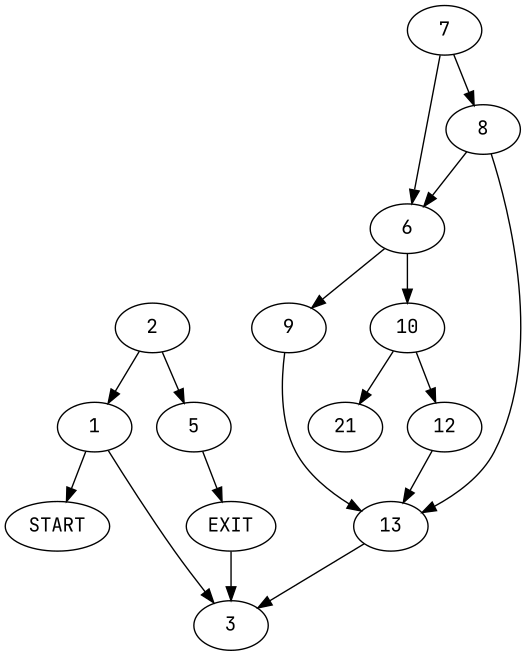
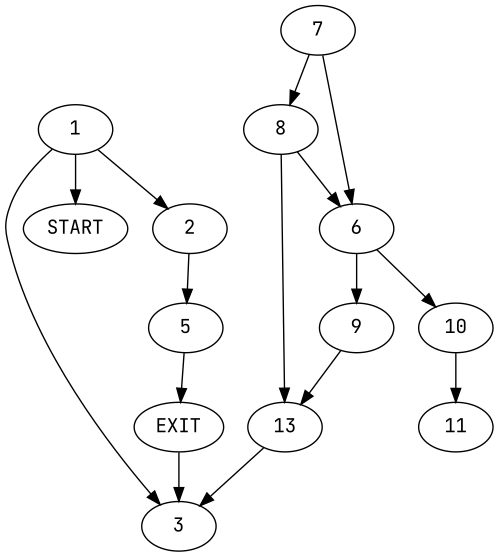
edge "2" -> "1": reversed
node "21": label "21" -> "11"
node "12": removed
